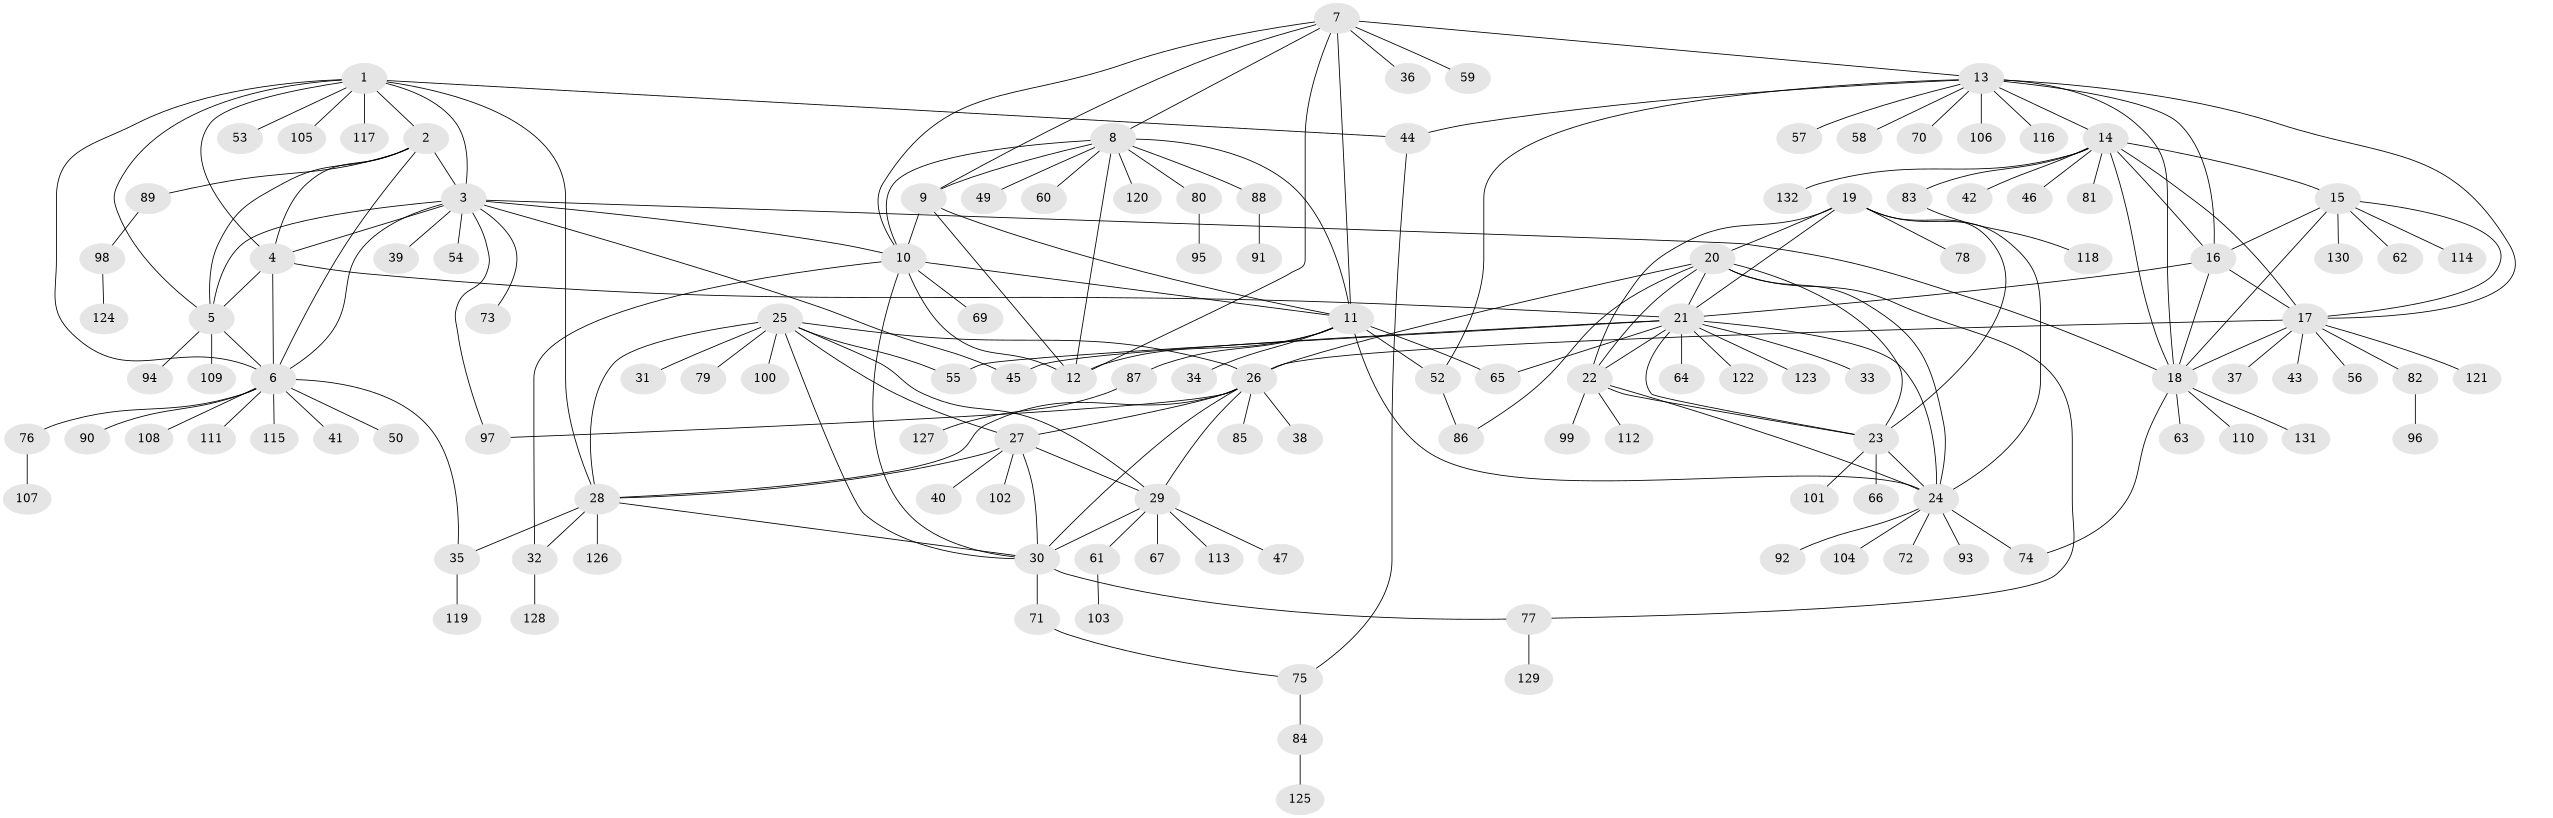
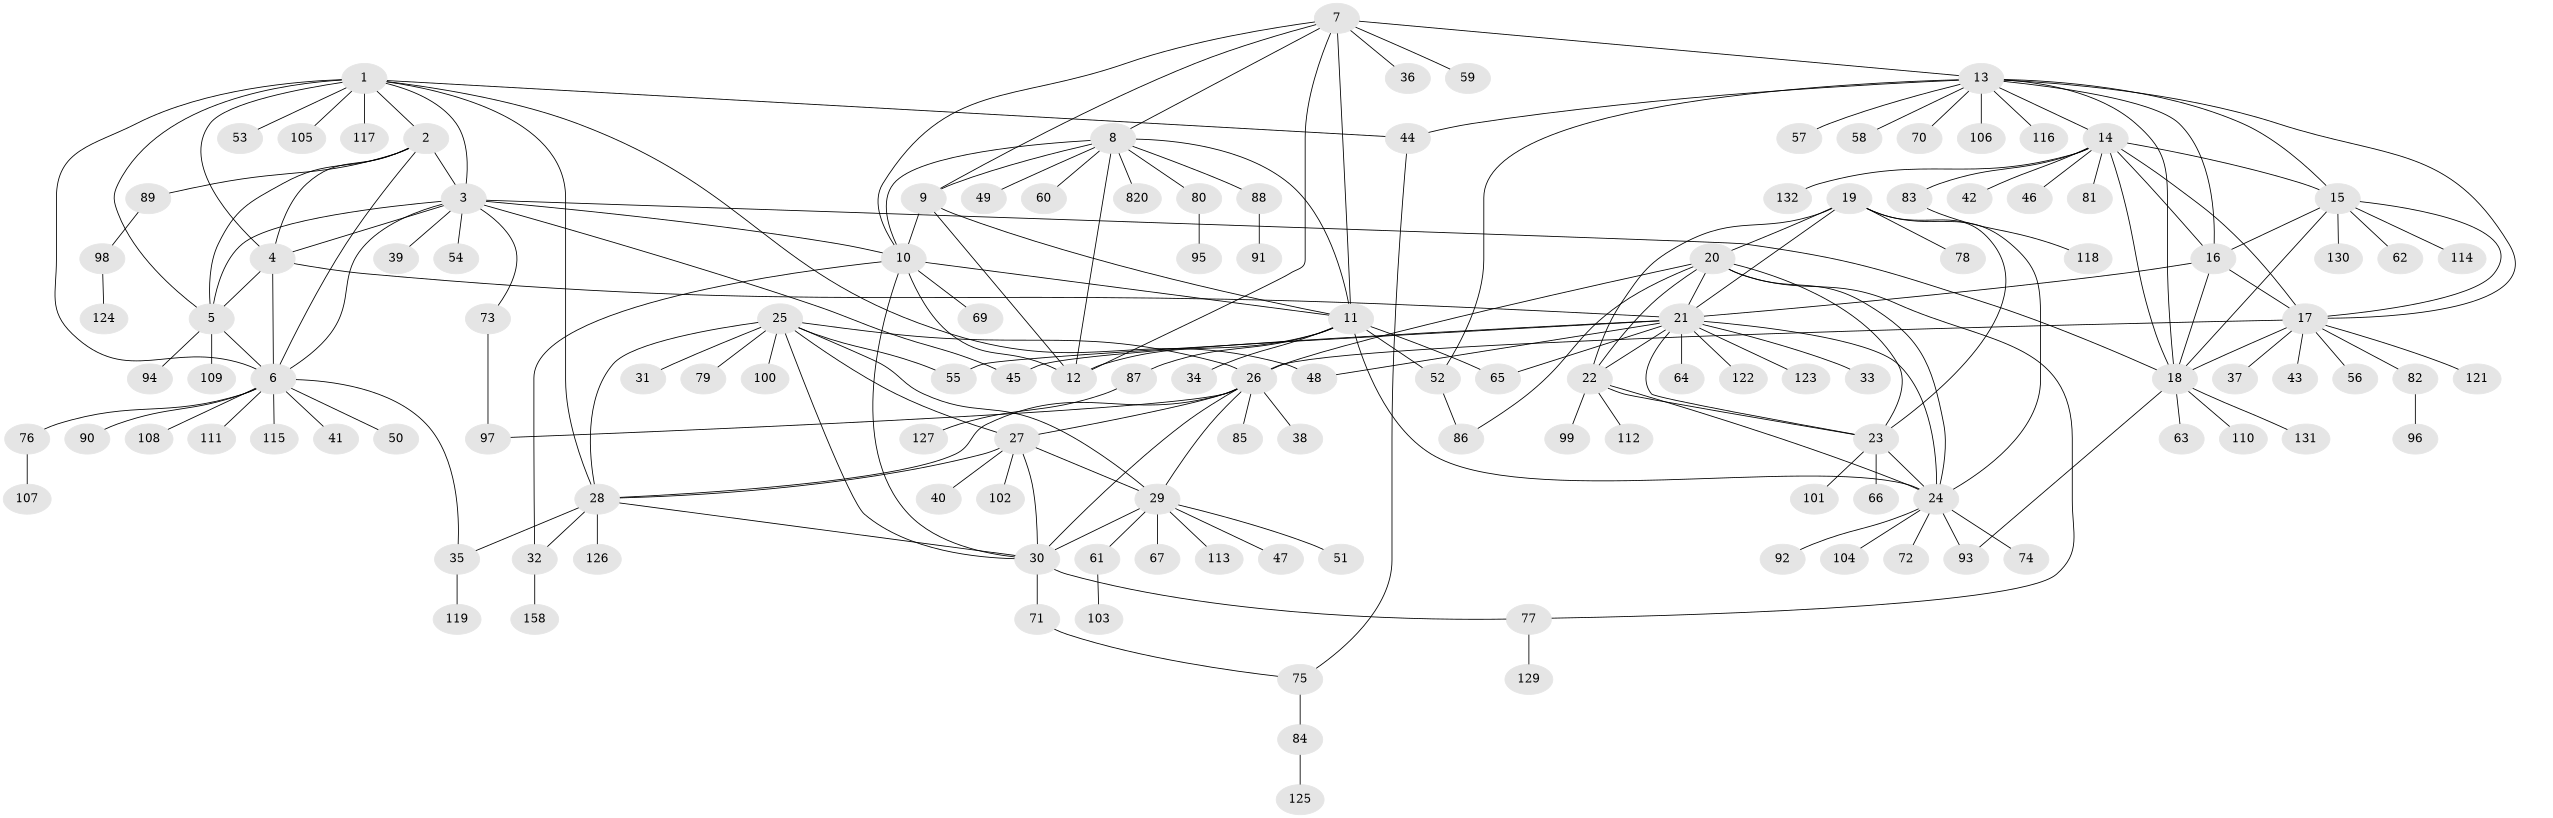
edge "13" -- "15": added
node "120": label "120" -> "820"
edge "3" -- "97": now "73" -- "97"
node "48": added
edge "18" -- "74": now "18" -- "93"
node "51": added
node "128": label "128" -> "158"
